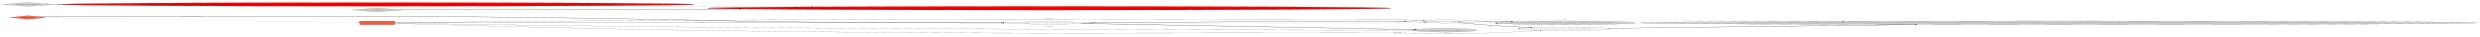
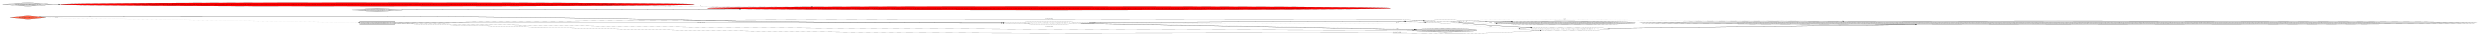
node "TuningConfig tuningConfig@@@2@@@['0', '0', '1']": fillcolor tomato -> lightgray
